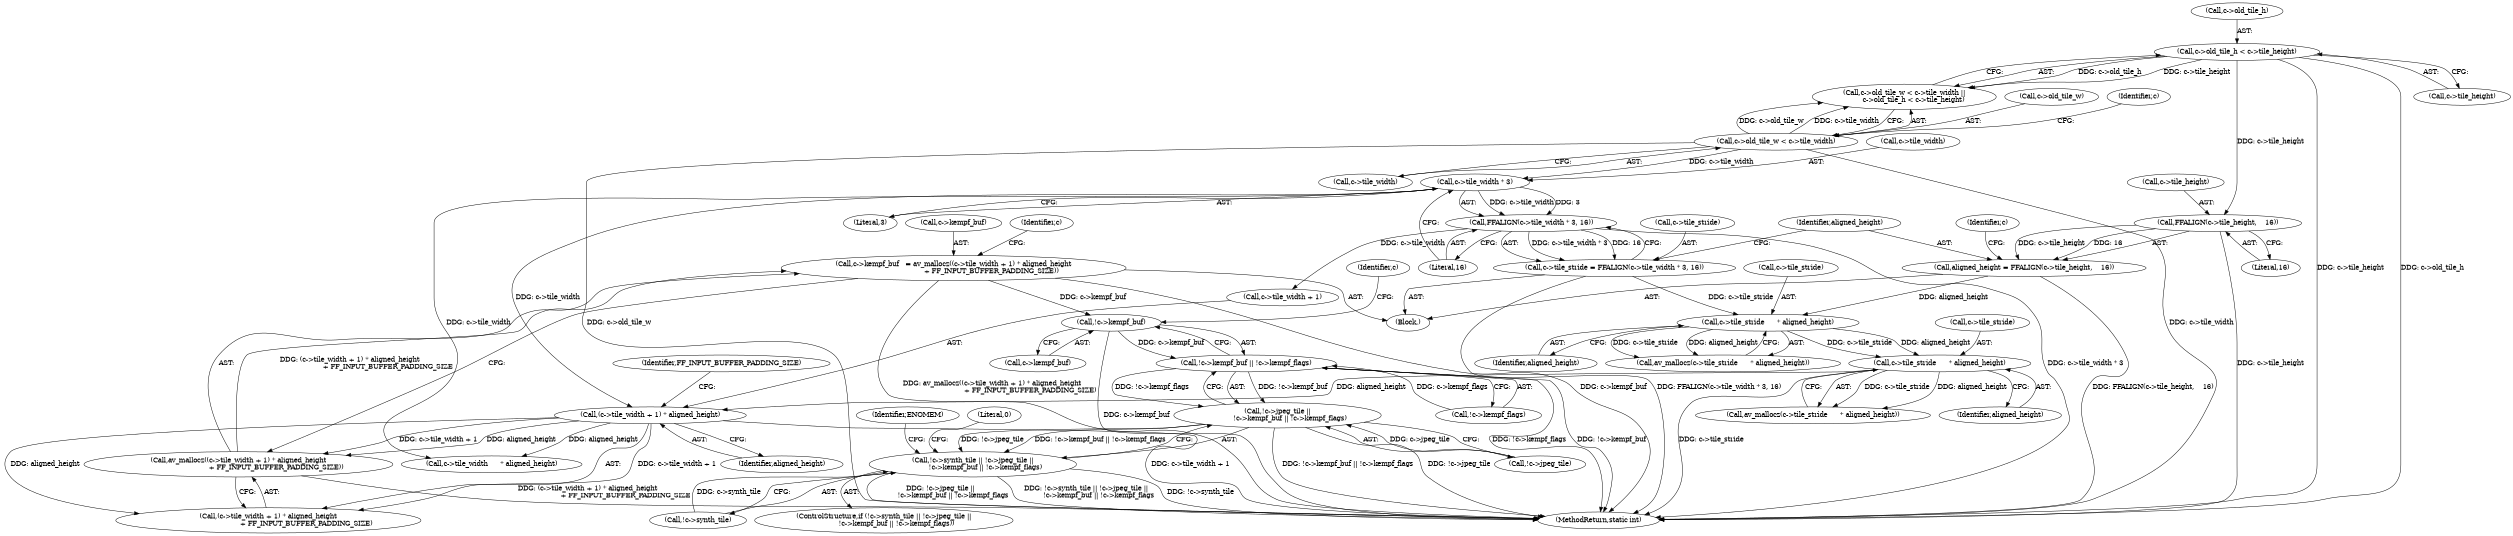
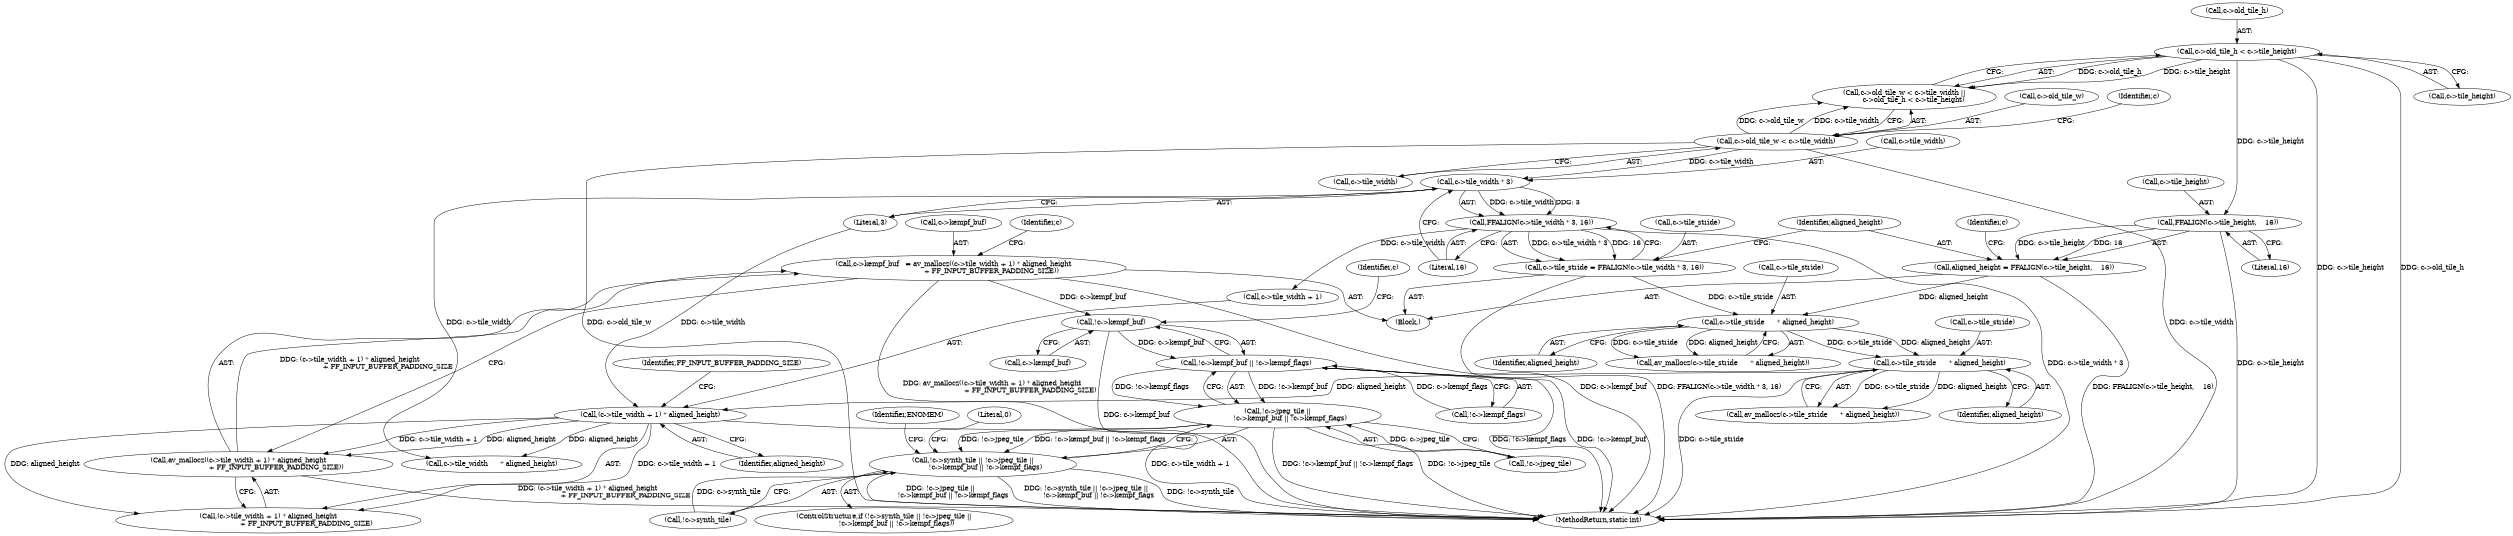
edge "(Call,c->tile_width * 3)" -> "(Call,(c->tile_width + 1) * aligned_height)": now "(Literal,3)" -> "(Call,(c->tile_width + 1) * aligned_height)"
